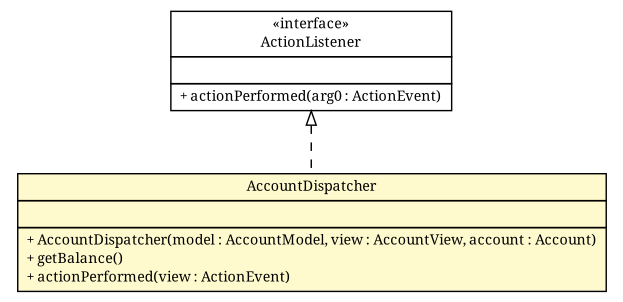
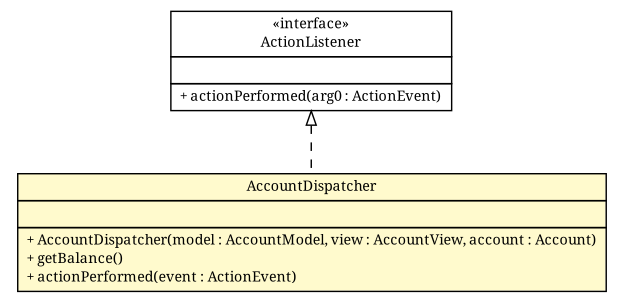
node "AccountDispatcher": text "+ actionPerformed(view : ActionEvent)" -> "+ actionPerformed(event : ActionEvent)"
